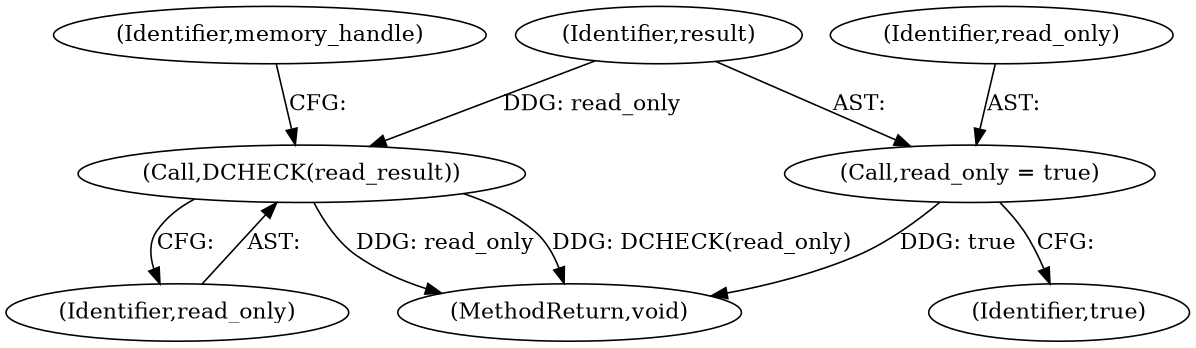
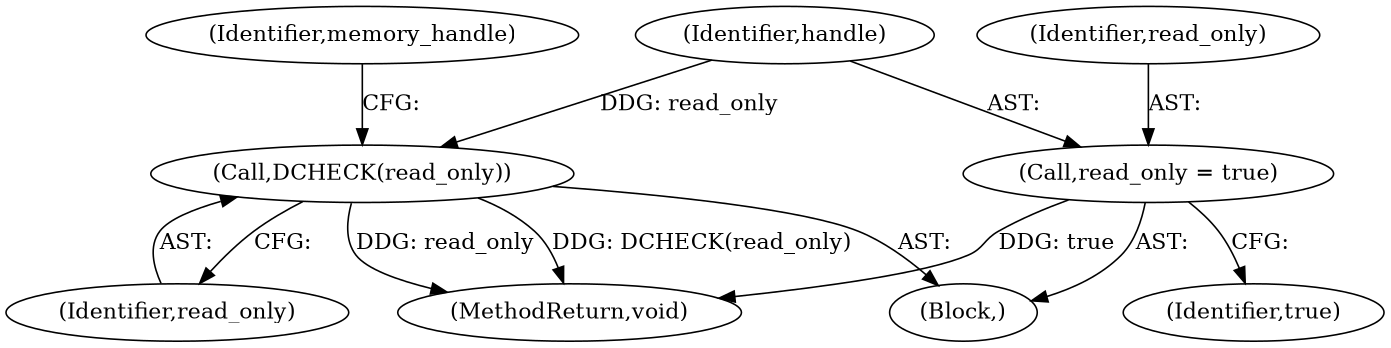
node "(Identifier,result)": label "(Identifier,result)" -> "(Identifier,handle)"
node "(Call,DCHECK(read_result))": label "(Call,DCHECK(read_result))" -> "(Call,DCHECK(read_only))"
node "(Block,)": added
